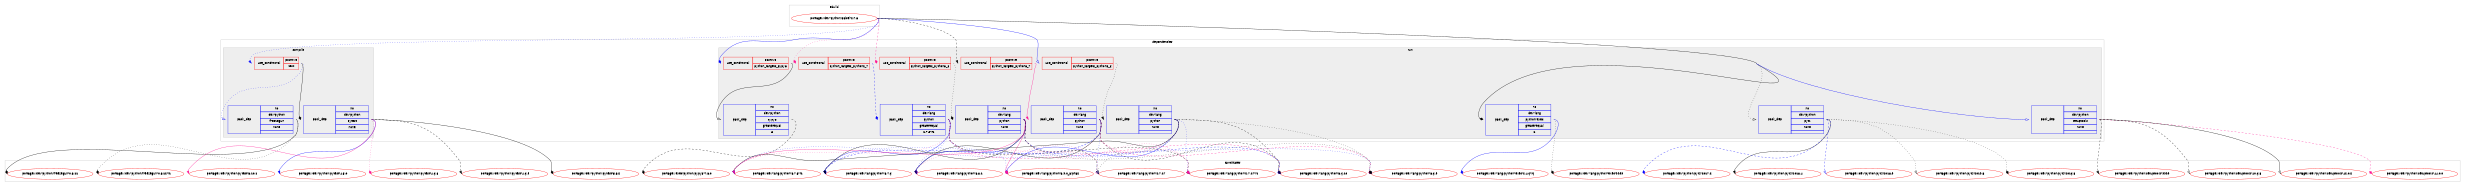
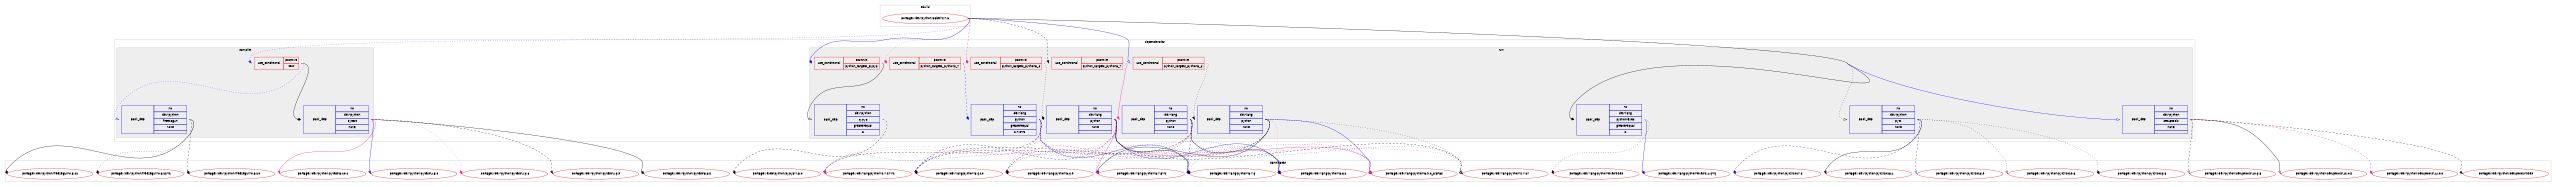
node "portage://dev-python/freezegun-0.3.10": added
